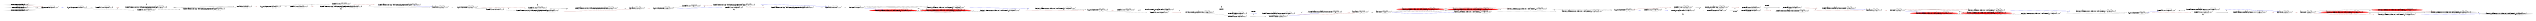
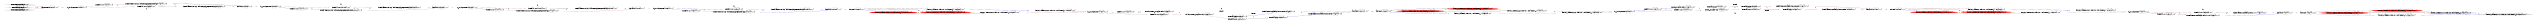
edge "doc = new SolrInputDocument()@@@41@@@['1', '1', '1']" -> "removeList.add(33333333D)@@@45@@@['1', '1', '0']": now "doc = new SolrInputDocument()@@@41@@@['1', '1', '1']" -> "assertU(adoc(doc))@@@47@@@['1', '1', '1']"
